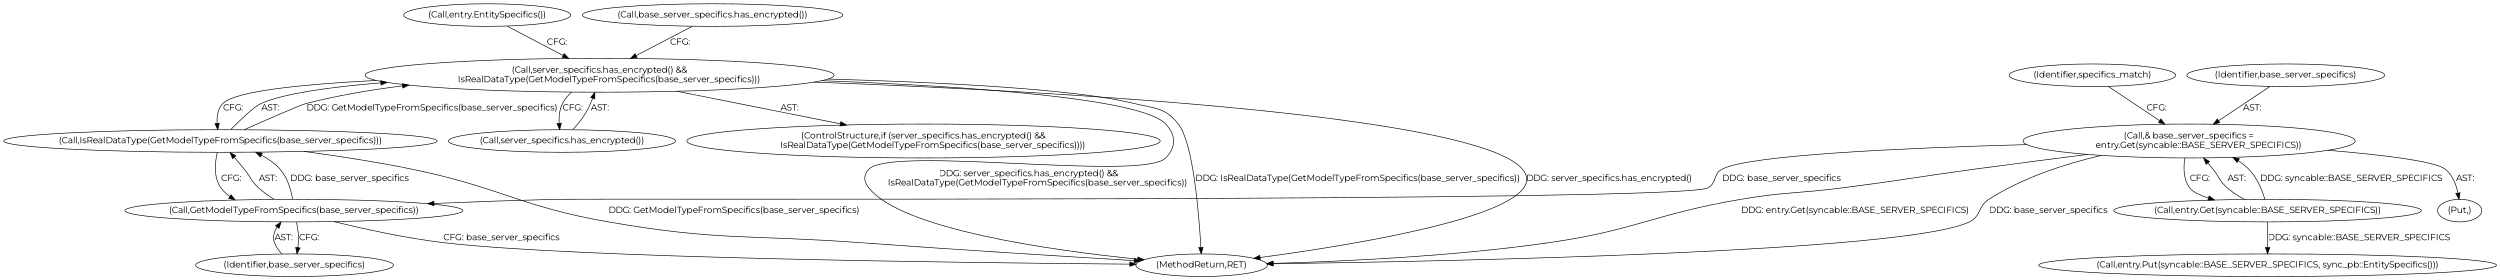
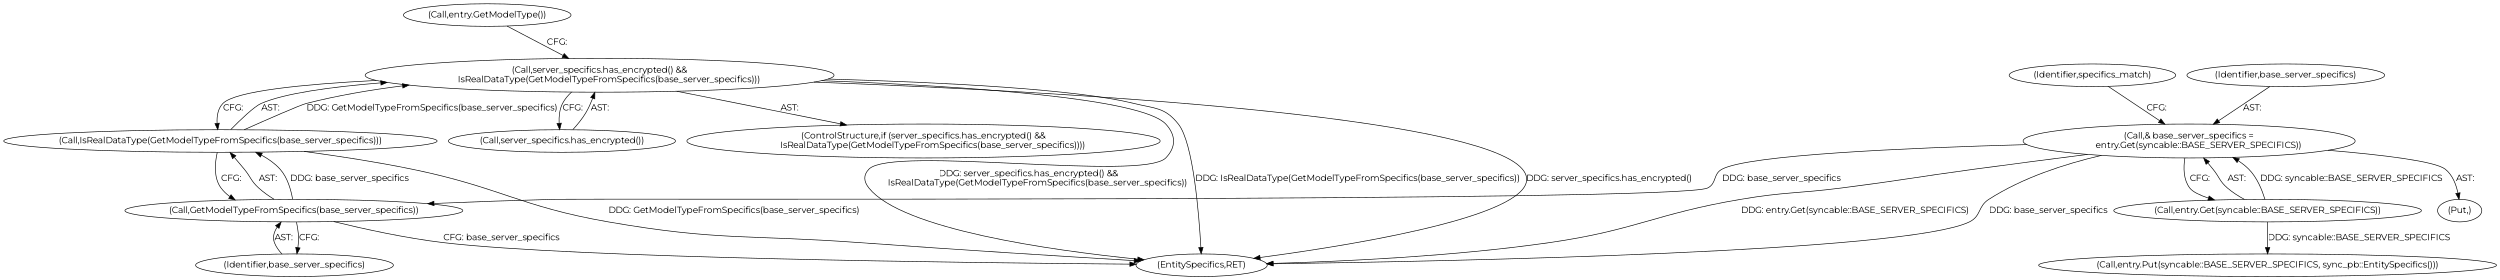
node "(Call,entry.EntitySpecifics())": label "(Call,entry.EntitySpecifics())" -> "(Call,entry.GetModelType())"
node "(Call,base_server_specifics.has_encrypted())": removed
node "(MethodReturn,RET)": label "(MethodReturn,RET)" -> "(EntitySpecifics,RET)"
